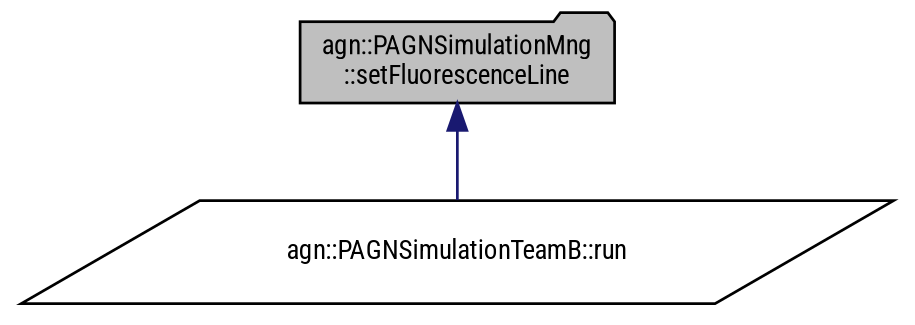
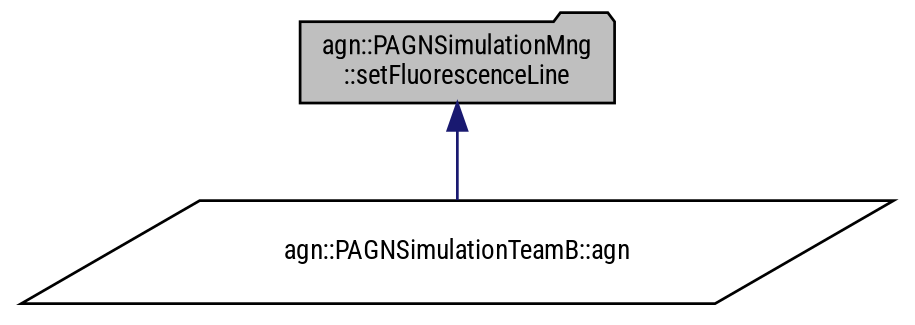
node "agn::PAGNSimulationTeamB::run": label "agn::PAGNSimulationTeamB::run" -> "agn::PAGNSimulationTeamB::agn"
